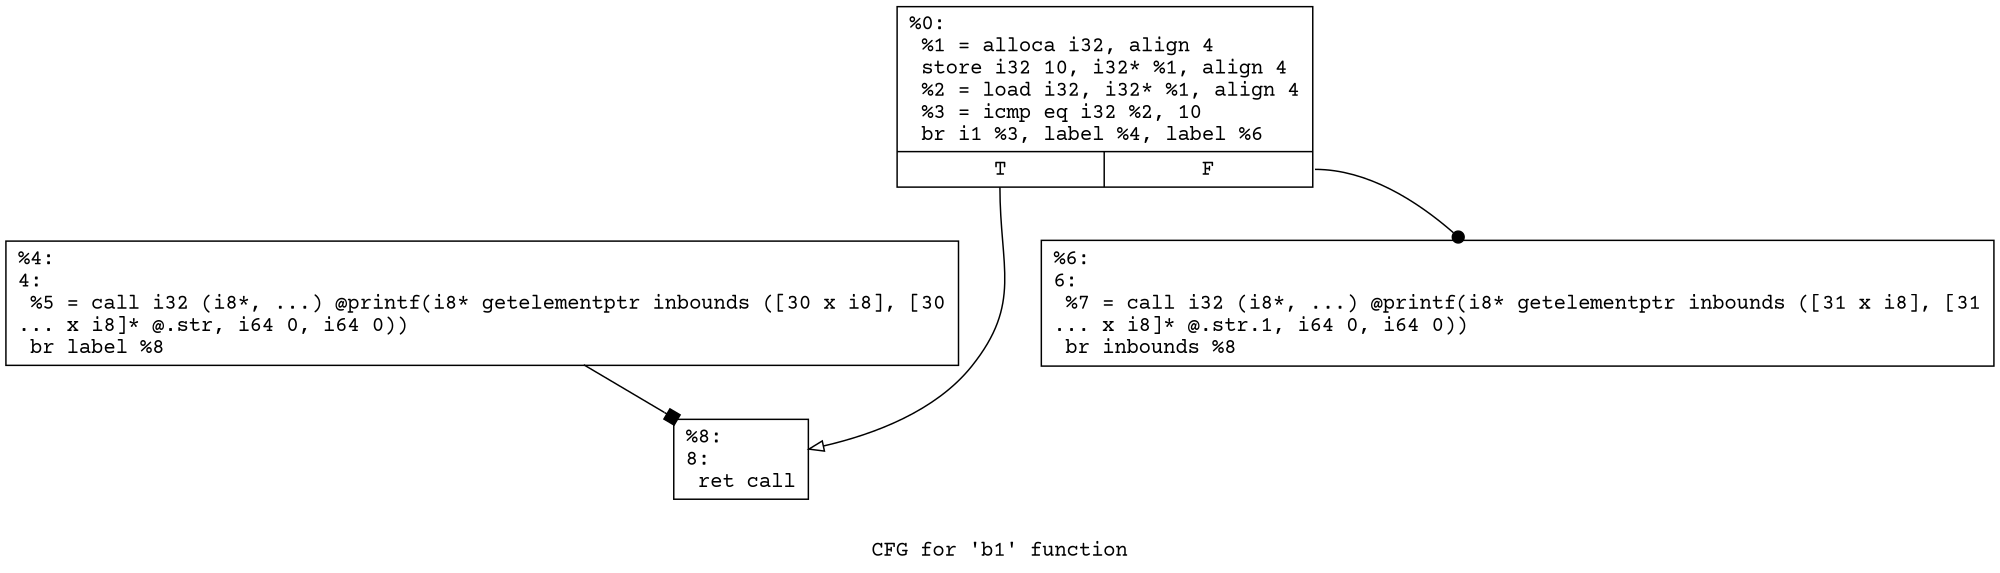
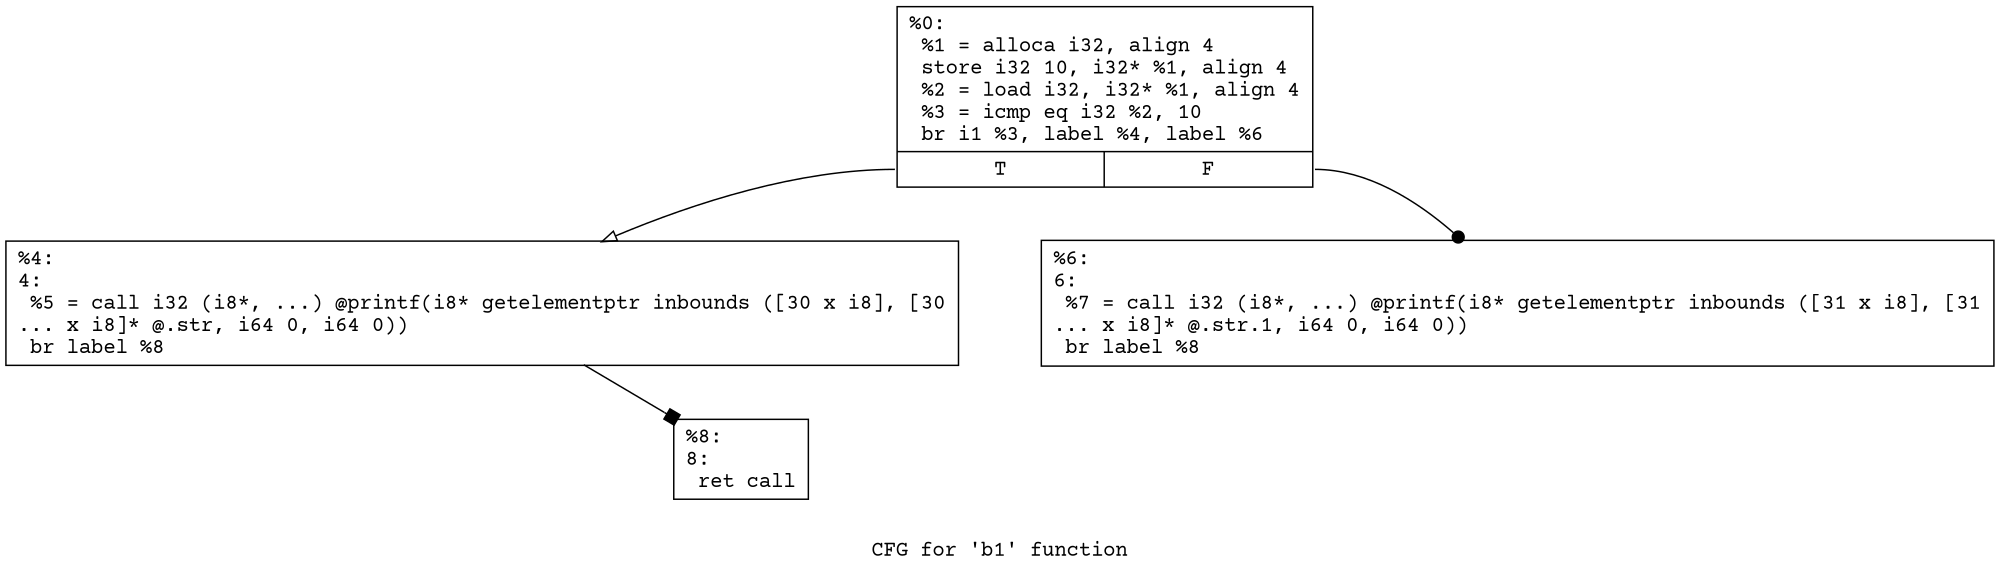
node "%6:": text "br inbounds %8" -> "br label %8"
edge "%0:" -> "%8:": now "%0:" -> "%4:"
